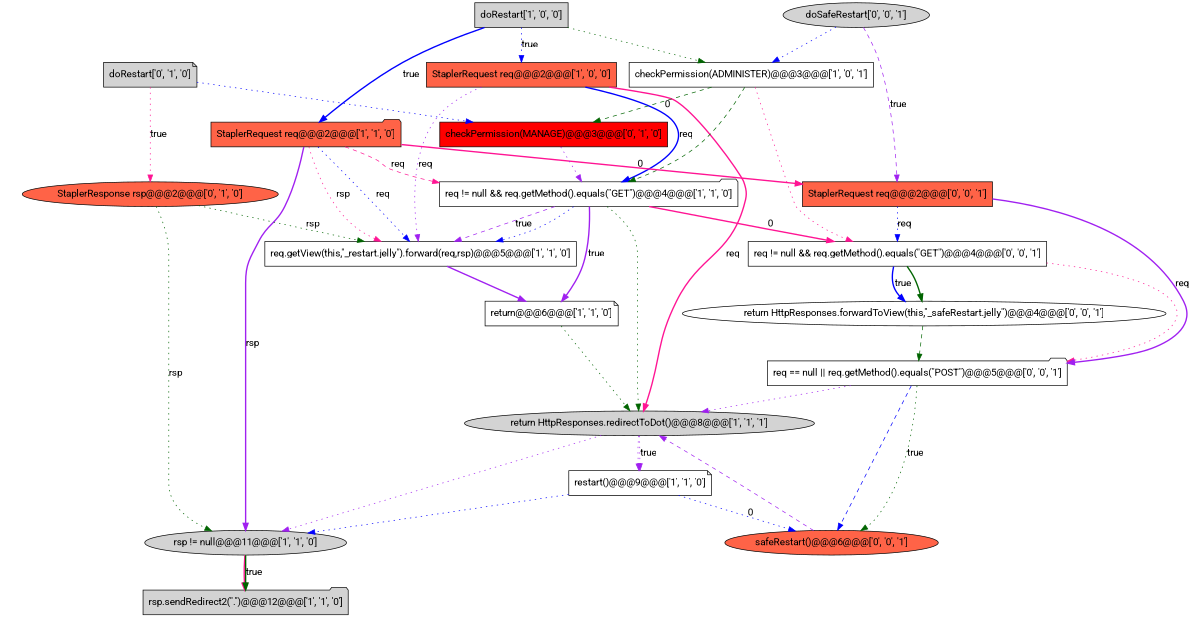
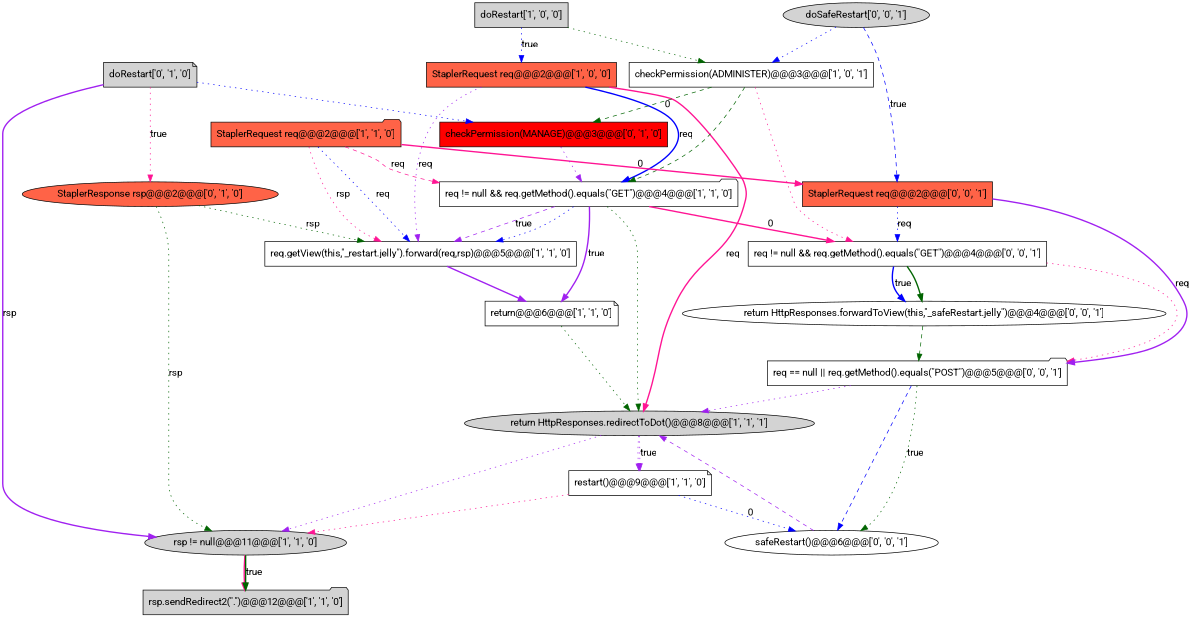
edge "doRestart['1', '0', '0']" -> "StaplerRequest req@@@2@@@['1', '1', '0']": removed, label "true"
edge "doSafeRestart['0', '0', '1']" -> "StaplerRequest req@@@2@@@['0', '0', '1']": color purple -> blue
edge "StaplerRequest req@@@2@@@['1', '1', '0']" -> "rsp != null@@@11@@@['1', '1', '0']": now "doRestart['0', '1', '0']" -> "rsp != null@@@11@@@['1', '1', '0']"
edge "restart()@@@9@@@['1', '1', '0']" -> "rsp != null@@@11@@@['1', '1', '0']": color blue -> deeppink
node "safeRestart()@@@6@@@['0', '0', '1']": fillcolor tomato -> white
